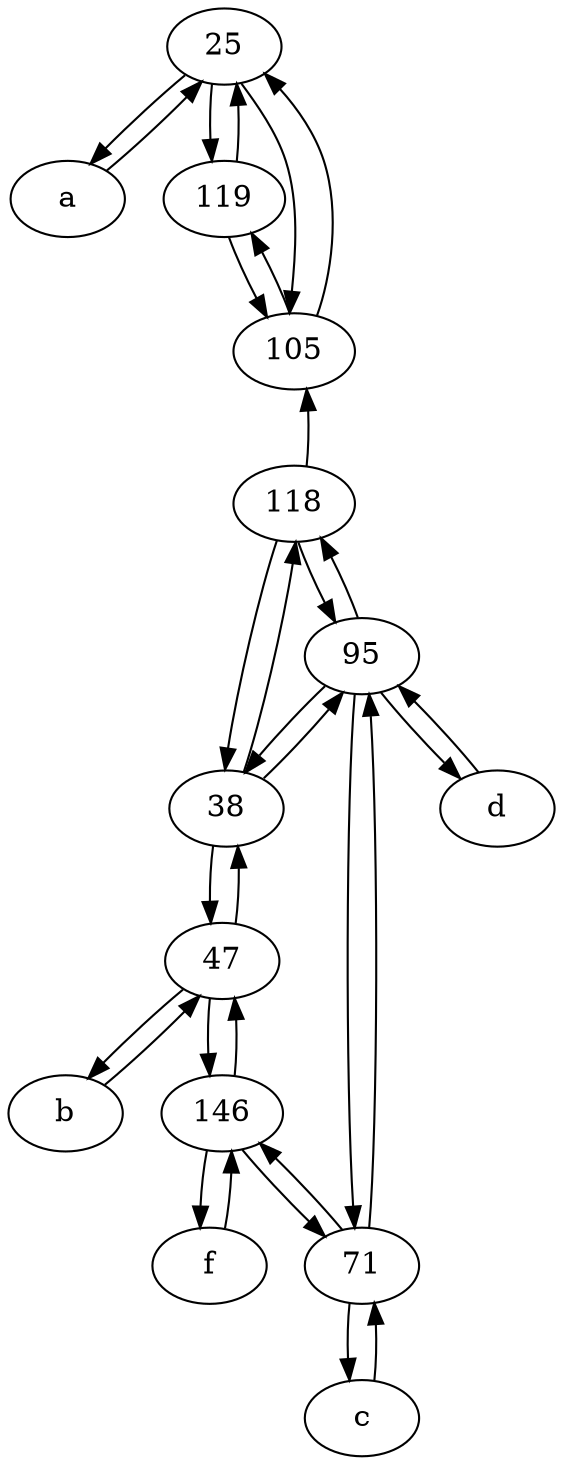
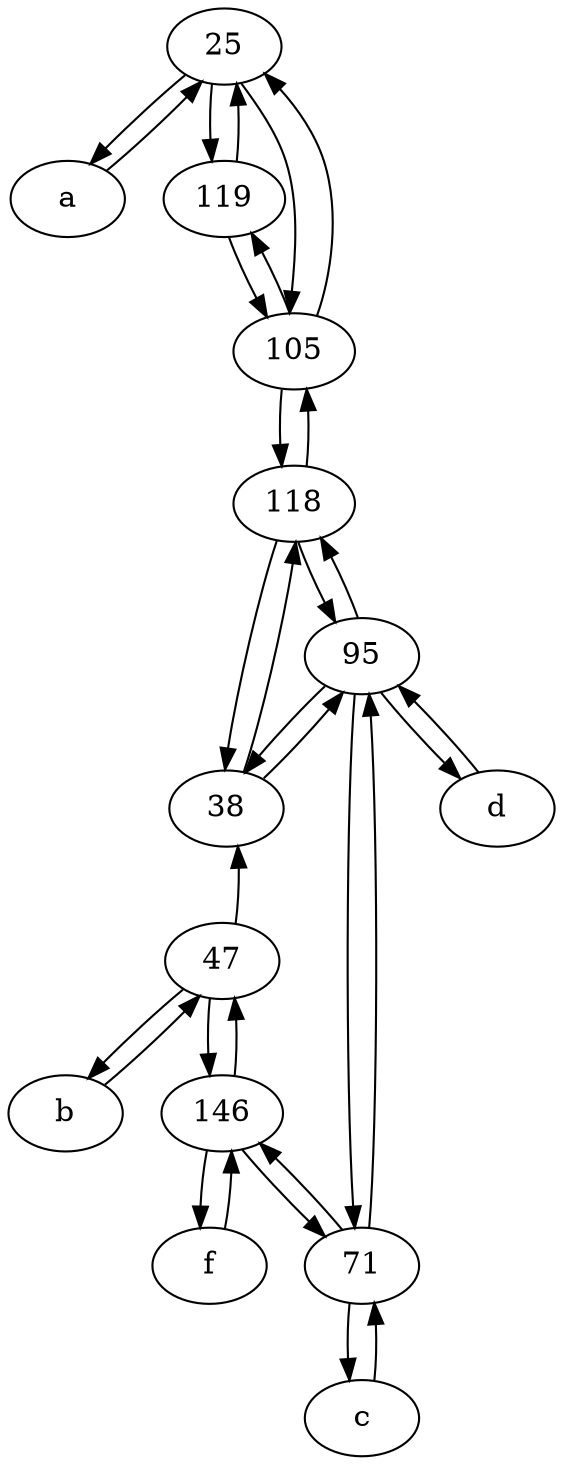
edge "105" -> "118": added
edge "38" -> "47": removed
